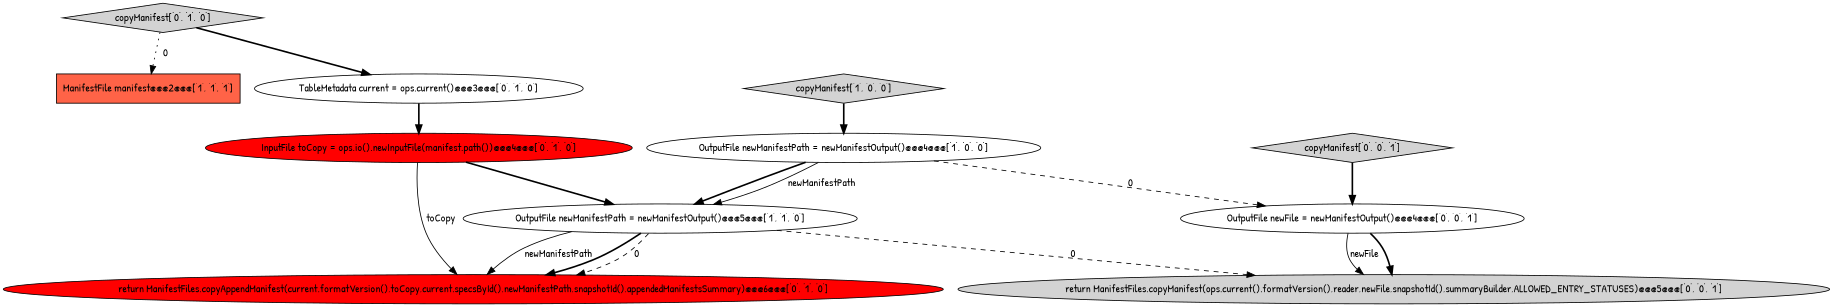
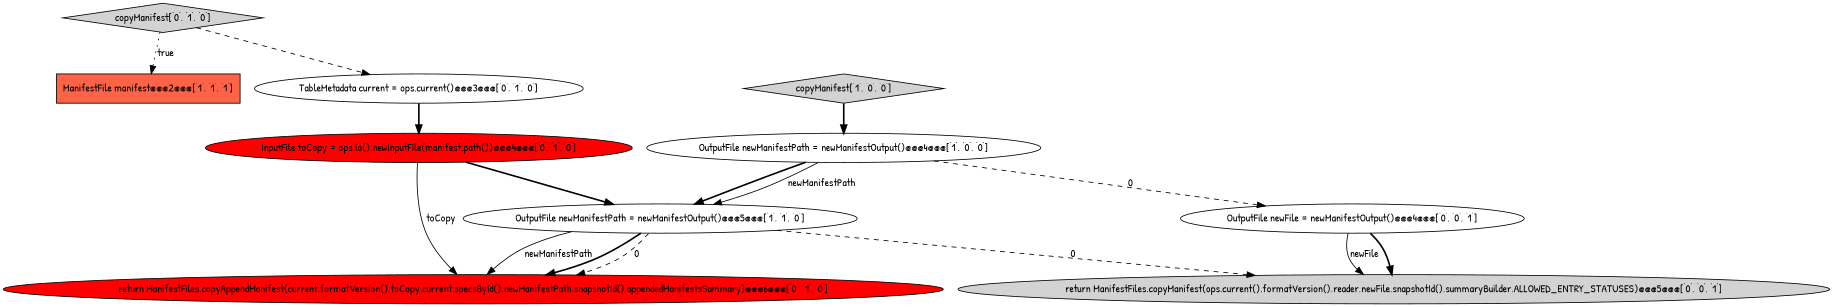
edge "copyManifest['0', '1', '0']" -> "TableMetadata current = ops.current()@@@3@@@['0', '1', '0']": style bold -> dashed
edge "copyManifest['0', '1', '0']" -> "ManifestFile manifest@@@2@@@['1', '1', '1']": label "0" -> "true"
node "copyManifest['0', '0', '1']": removed
